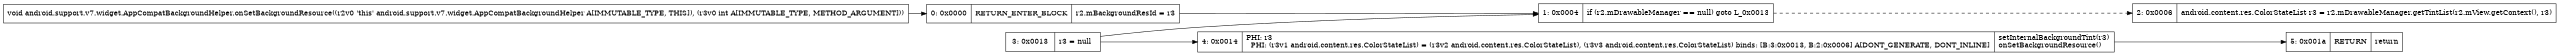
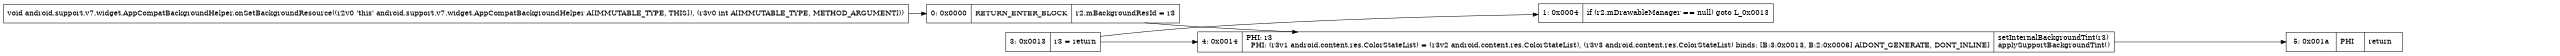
edge "0: 0x0000" -> "1: 0x0004": now "0: 0x0000" -> "4: 0x0014"
node "2: 0x0006": removed
node "3: 0x0013": text "r3 = null" -> "r3 = return"
node "5: 0x001a": text "RETURN" -> "PHI"
node "4: 0x0014": text "onSetBackgroundResource()" -> "applySupportBackgroundTint()"
